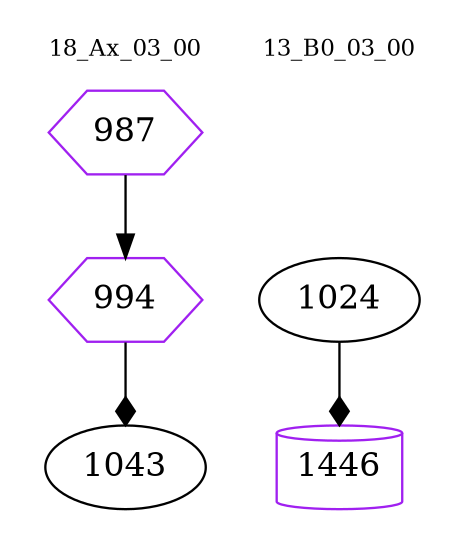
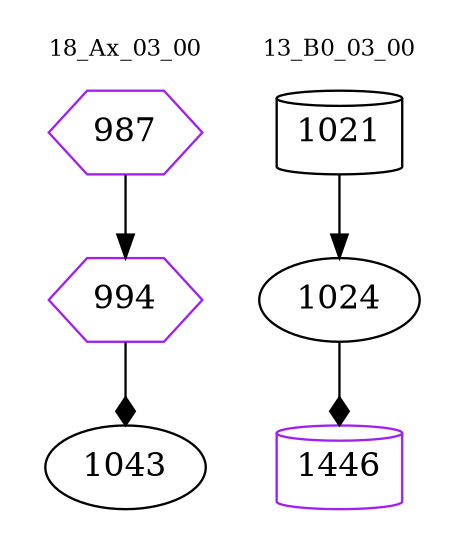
node "1021": added
